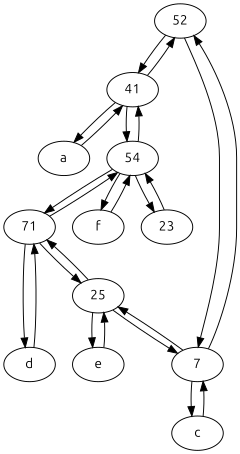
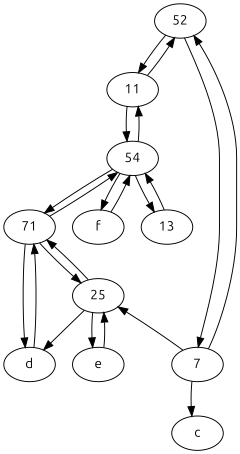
node "41": label "41" -> "11"
node "a": removed
node "23": label "23" -> "13"
edge "25" -> "7": now "25" -> "d"
edge "c" -> "7": removed
